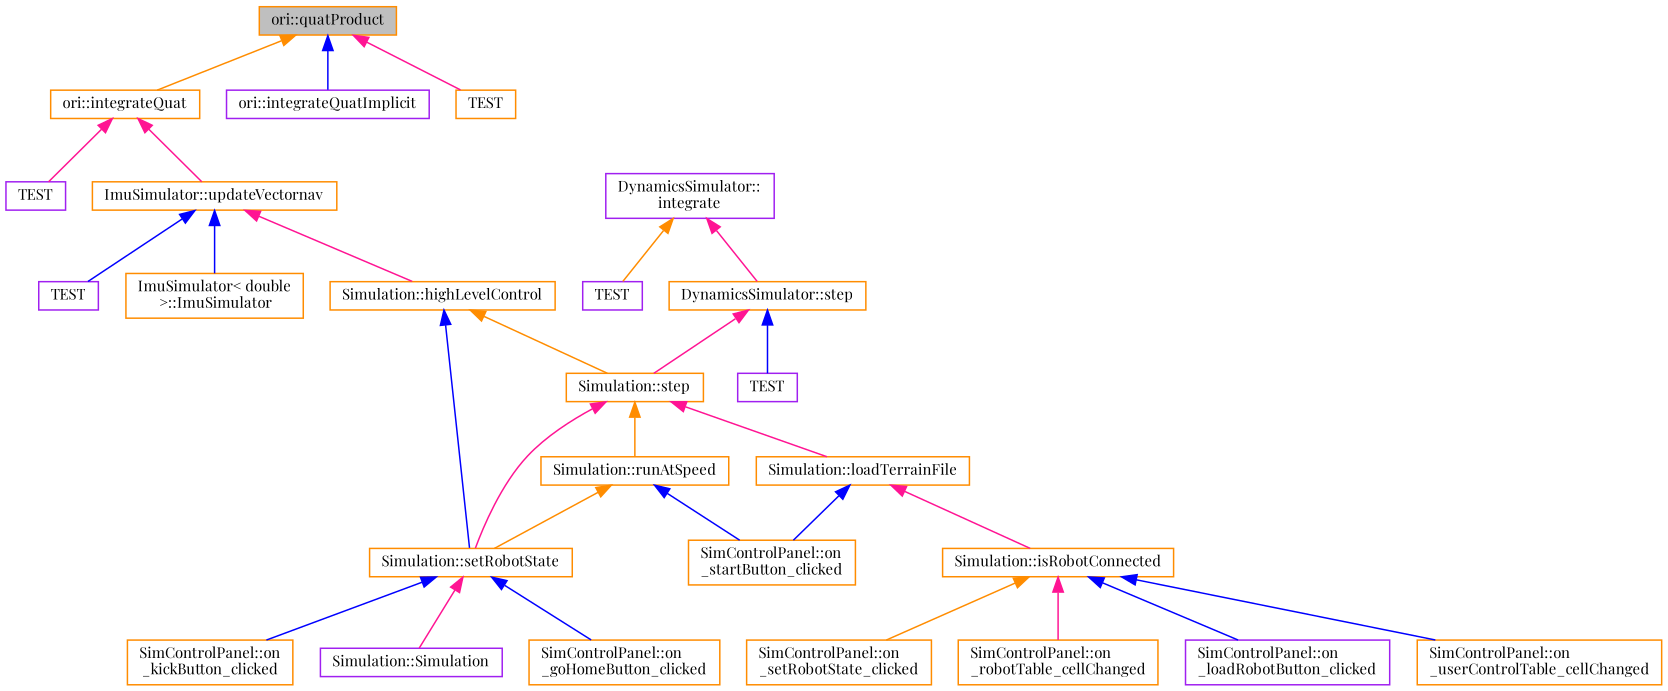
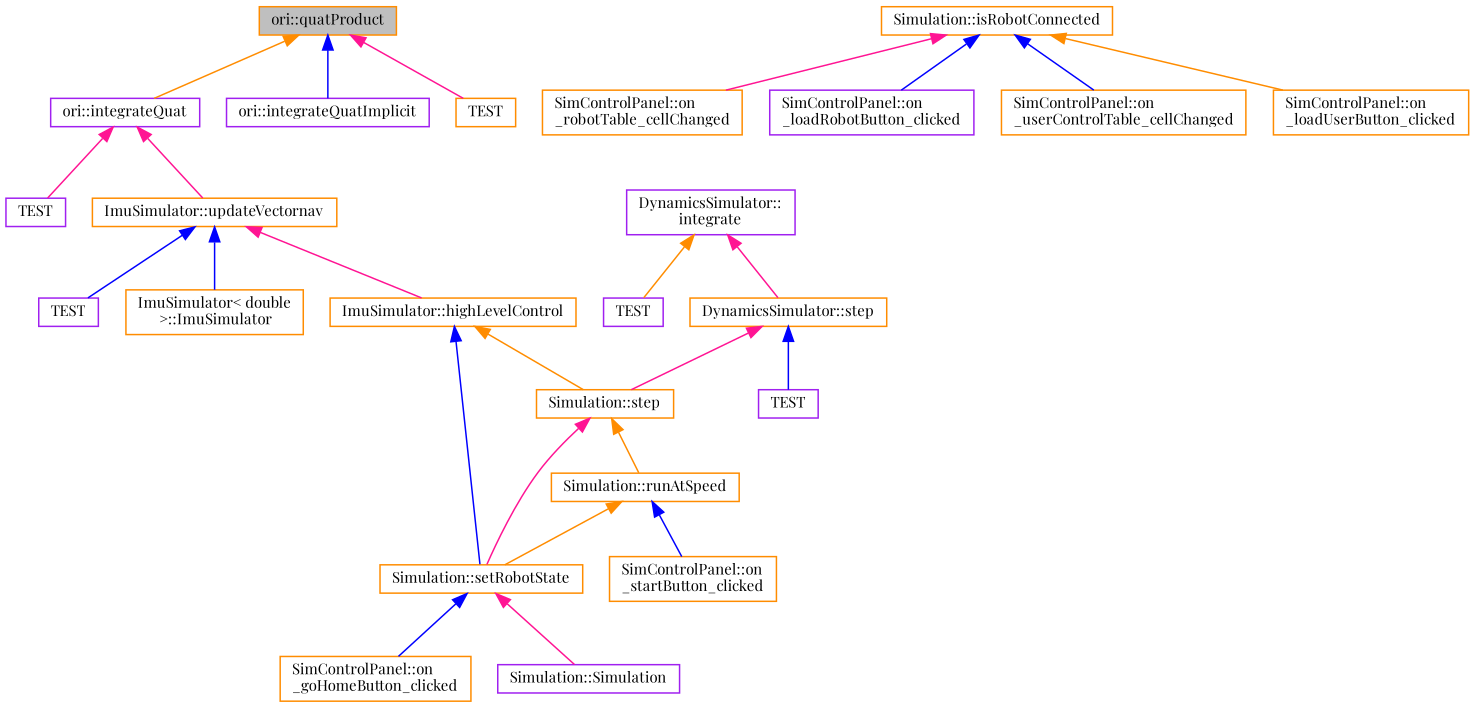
node "ori::integrateQuat": color darkorange -> purple
node "Simulation::highLevelControl": label "Simulation::highLevelControl" -> "ImuSimulator::highLevelControl"
node "Simulation::loadTerrainFile": removed
node "SimControlPanel::on _kickButton_clicked": removed
node "SimControlPanel::on _setRobotState_clicked": label "SimControlPanel::on _setRobotState_clicked" -> "SimControlPanel::on _loadUserButton_clicked"
